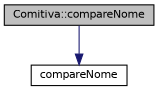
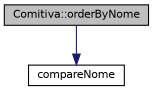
node "Comitiva::compareNome": label "Comitiva::compareNome" -> "Comitiva::orderByNome"
